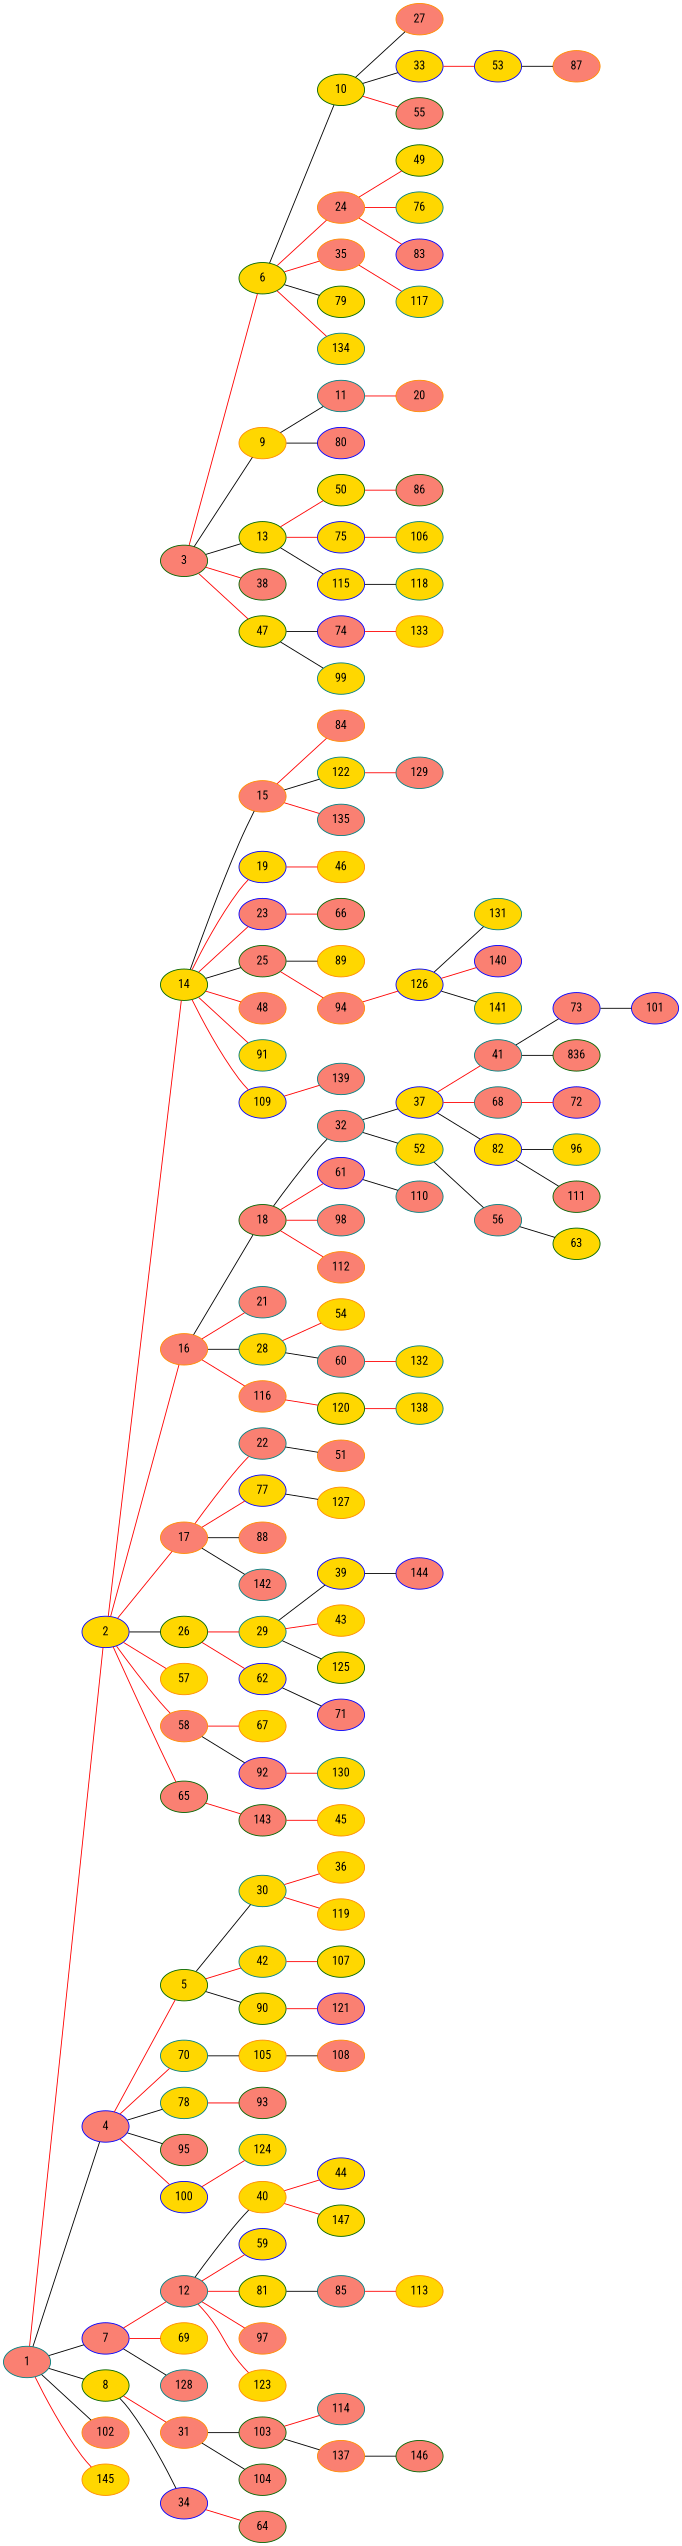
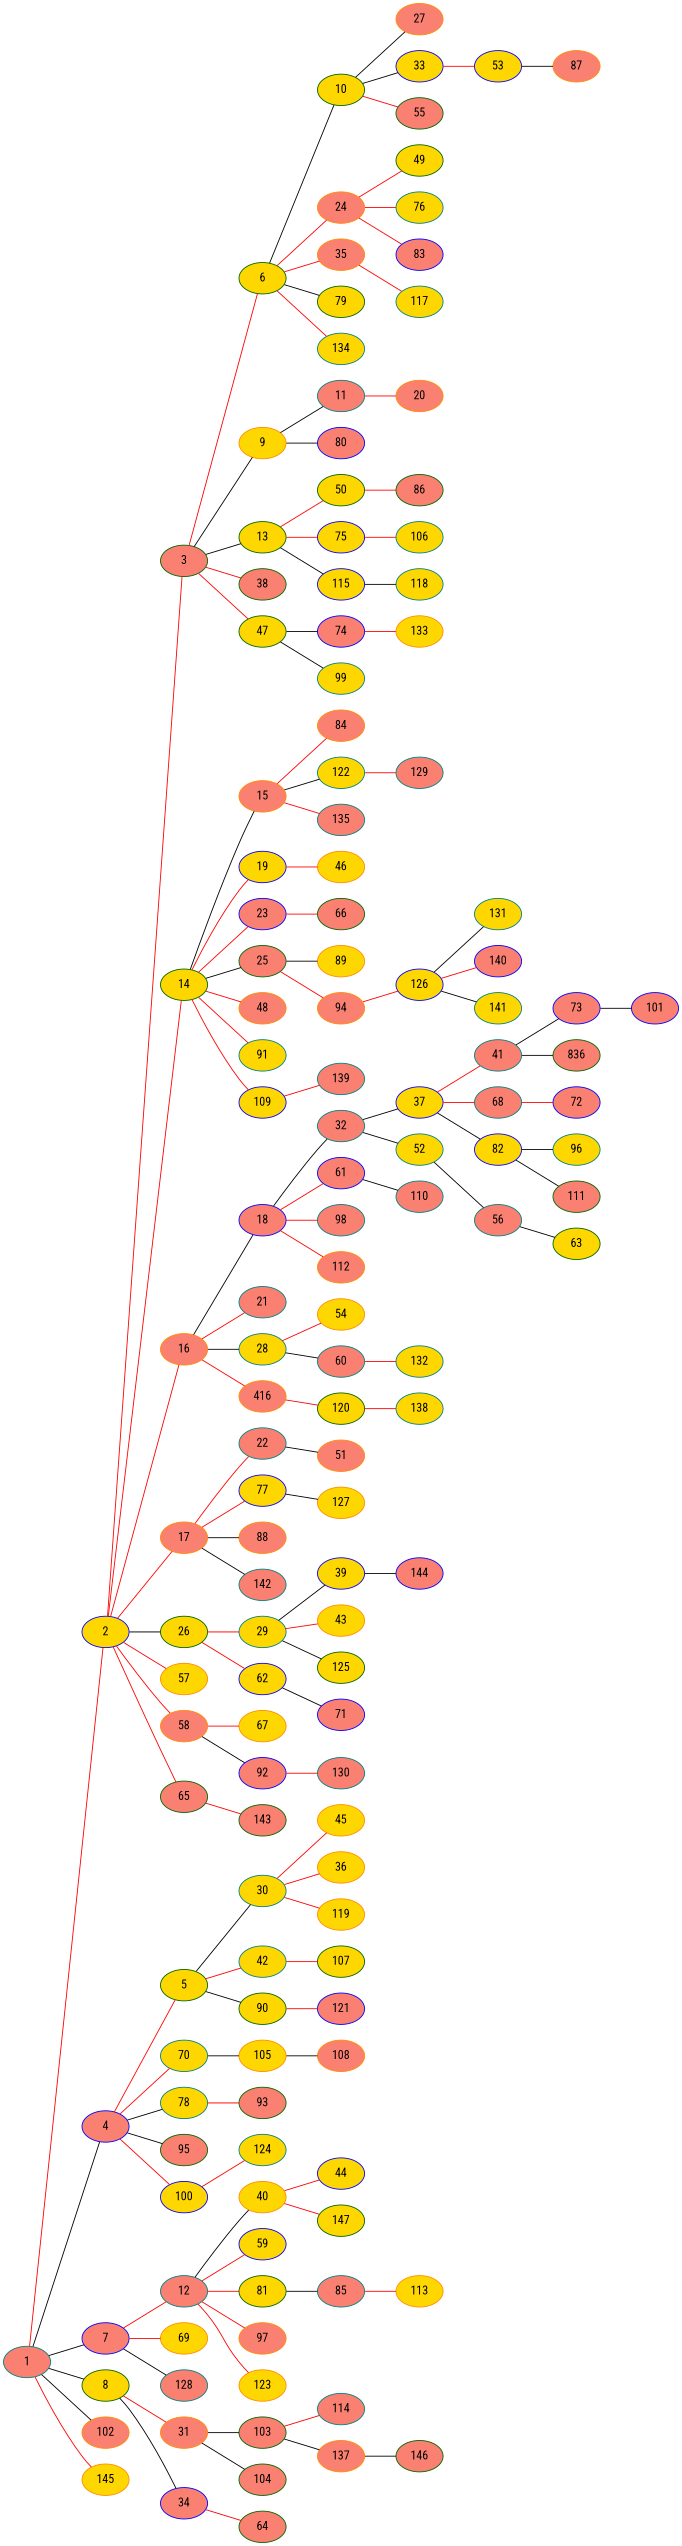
edge "3" -- "2": added
node "18": color darkgreen -> blue
node "116": label "116" -> "416"
node "130": fillcolor gold -> salmon
edge "143" -- "45": now "30" -- "45"
